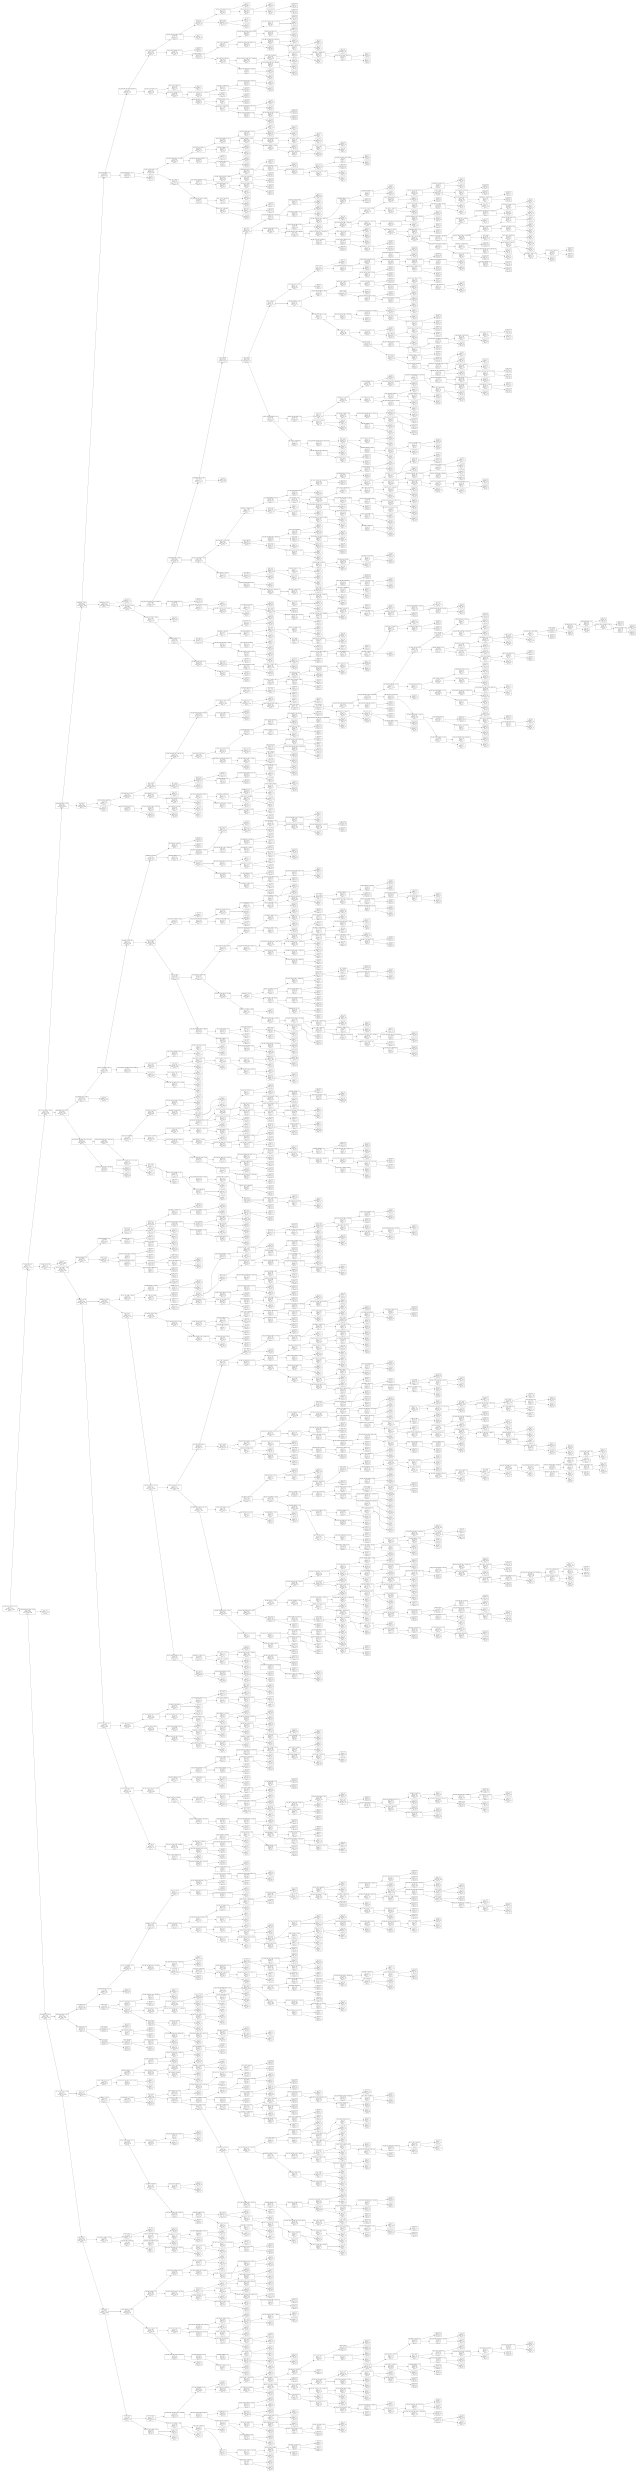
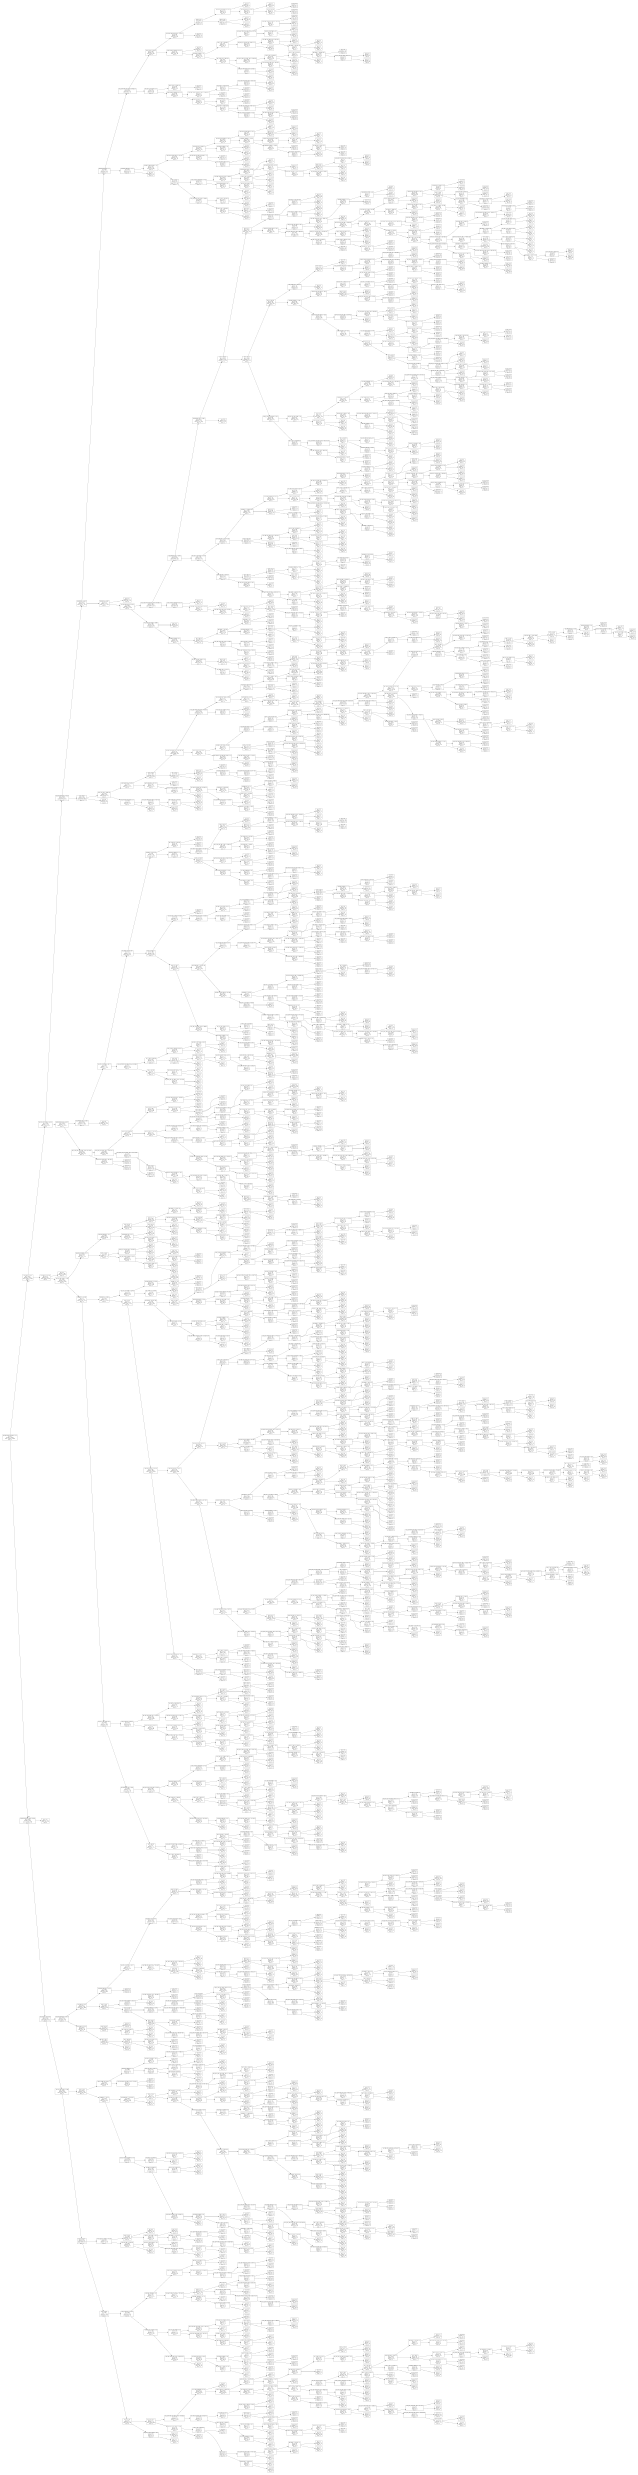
node "gini = 0.0 samples = 199 value = [199, 0] class = 0": added
